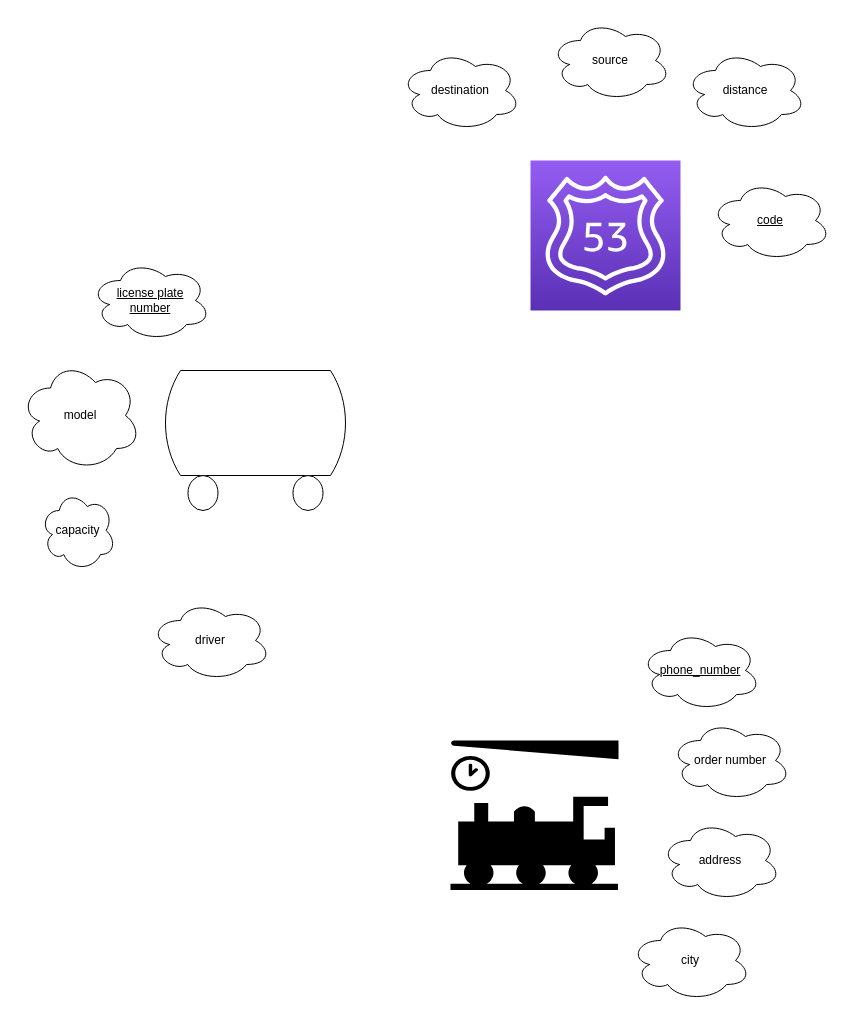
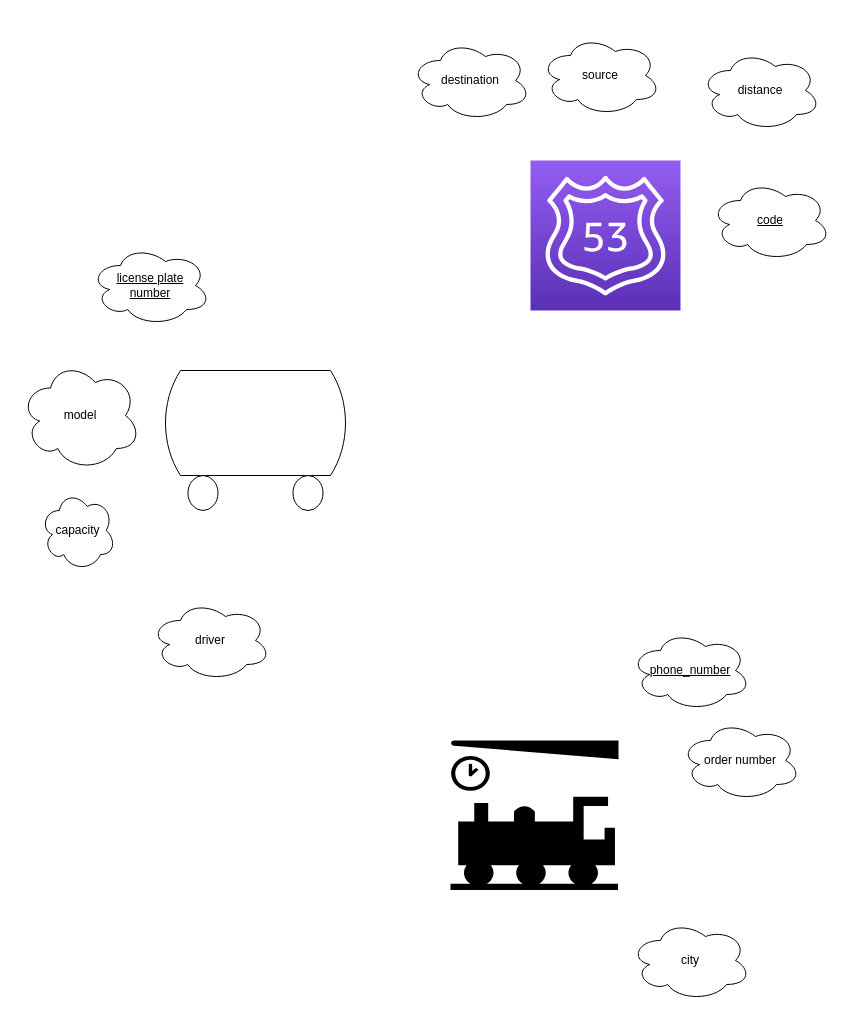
node "source": moved (611, 61) -> (601, 76)
node "destination": moved (461, 91) -> (471, 81)
node "distance": moved (746, 91) -> (761, 91)
node "license plate number": moved (151, 301) -> (151, 286)
node "phone_number": moved (701, 671) -> (691, 671)
node "order number": moved (731, 761) -> (741, 761)
node "address": removed
